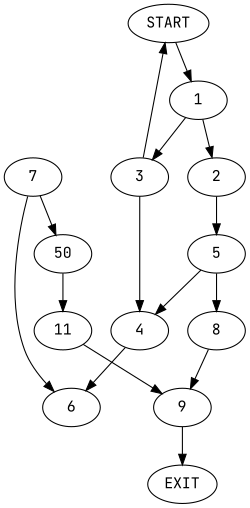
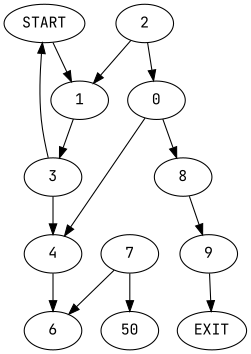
edge "1" -> "2": reversed
node "5": label "5" -> "0"
node "11": removed
